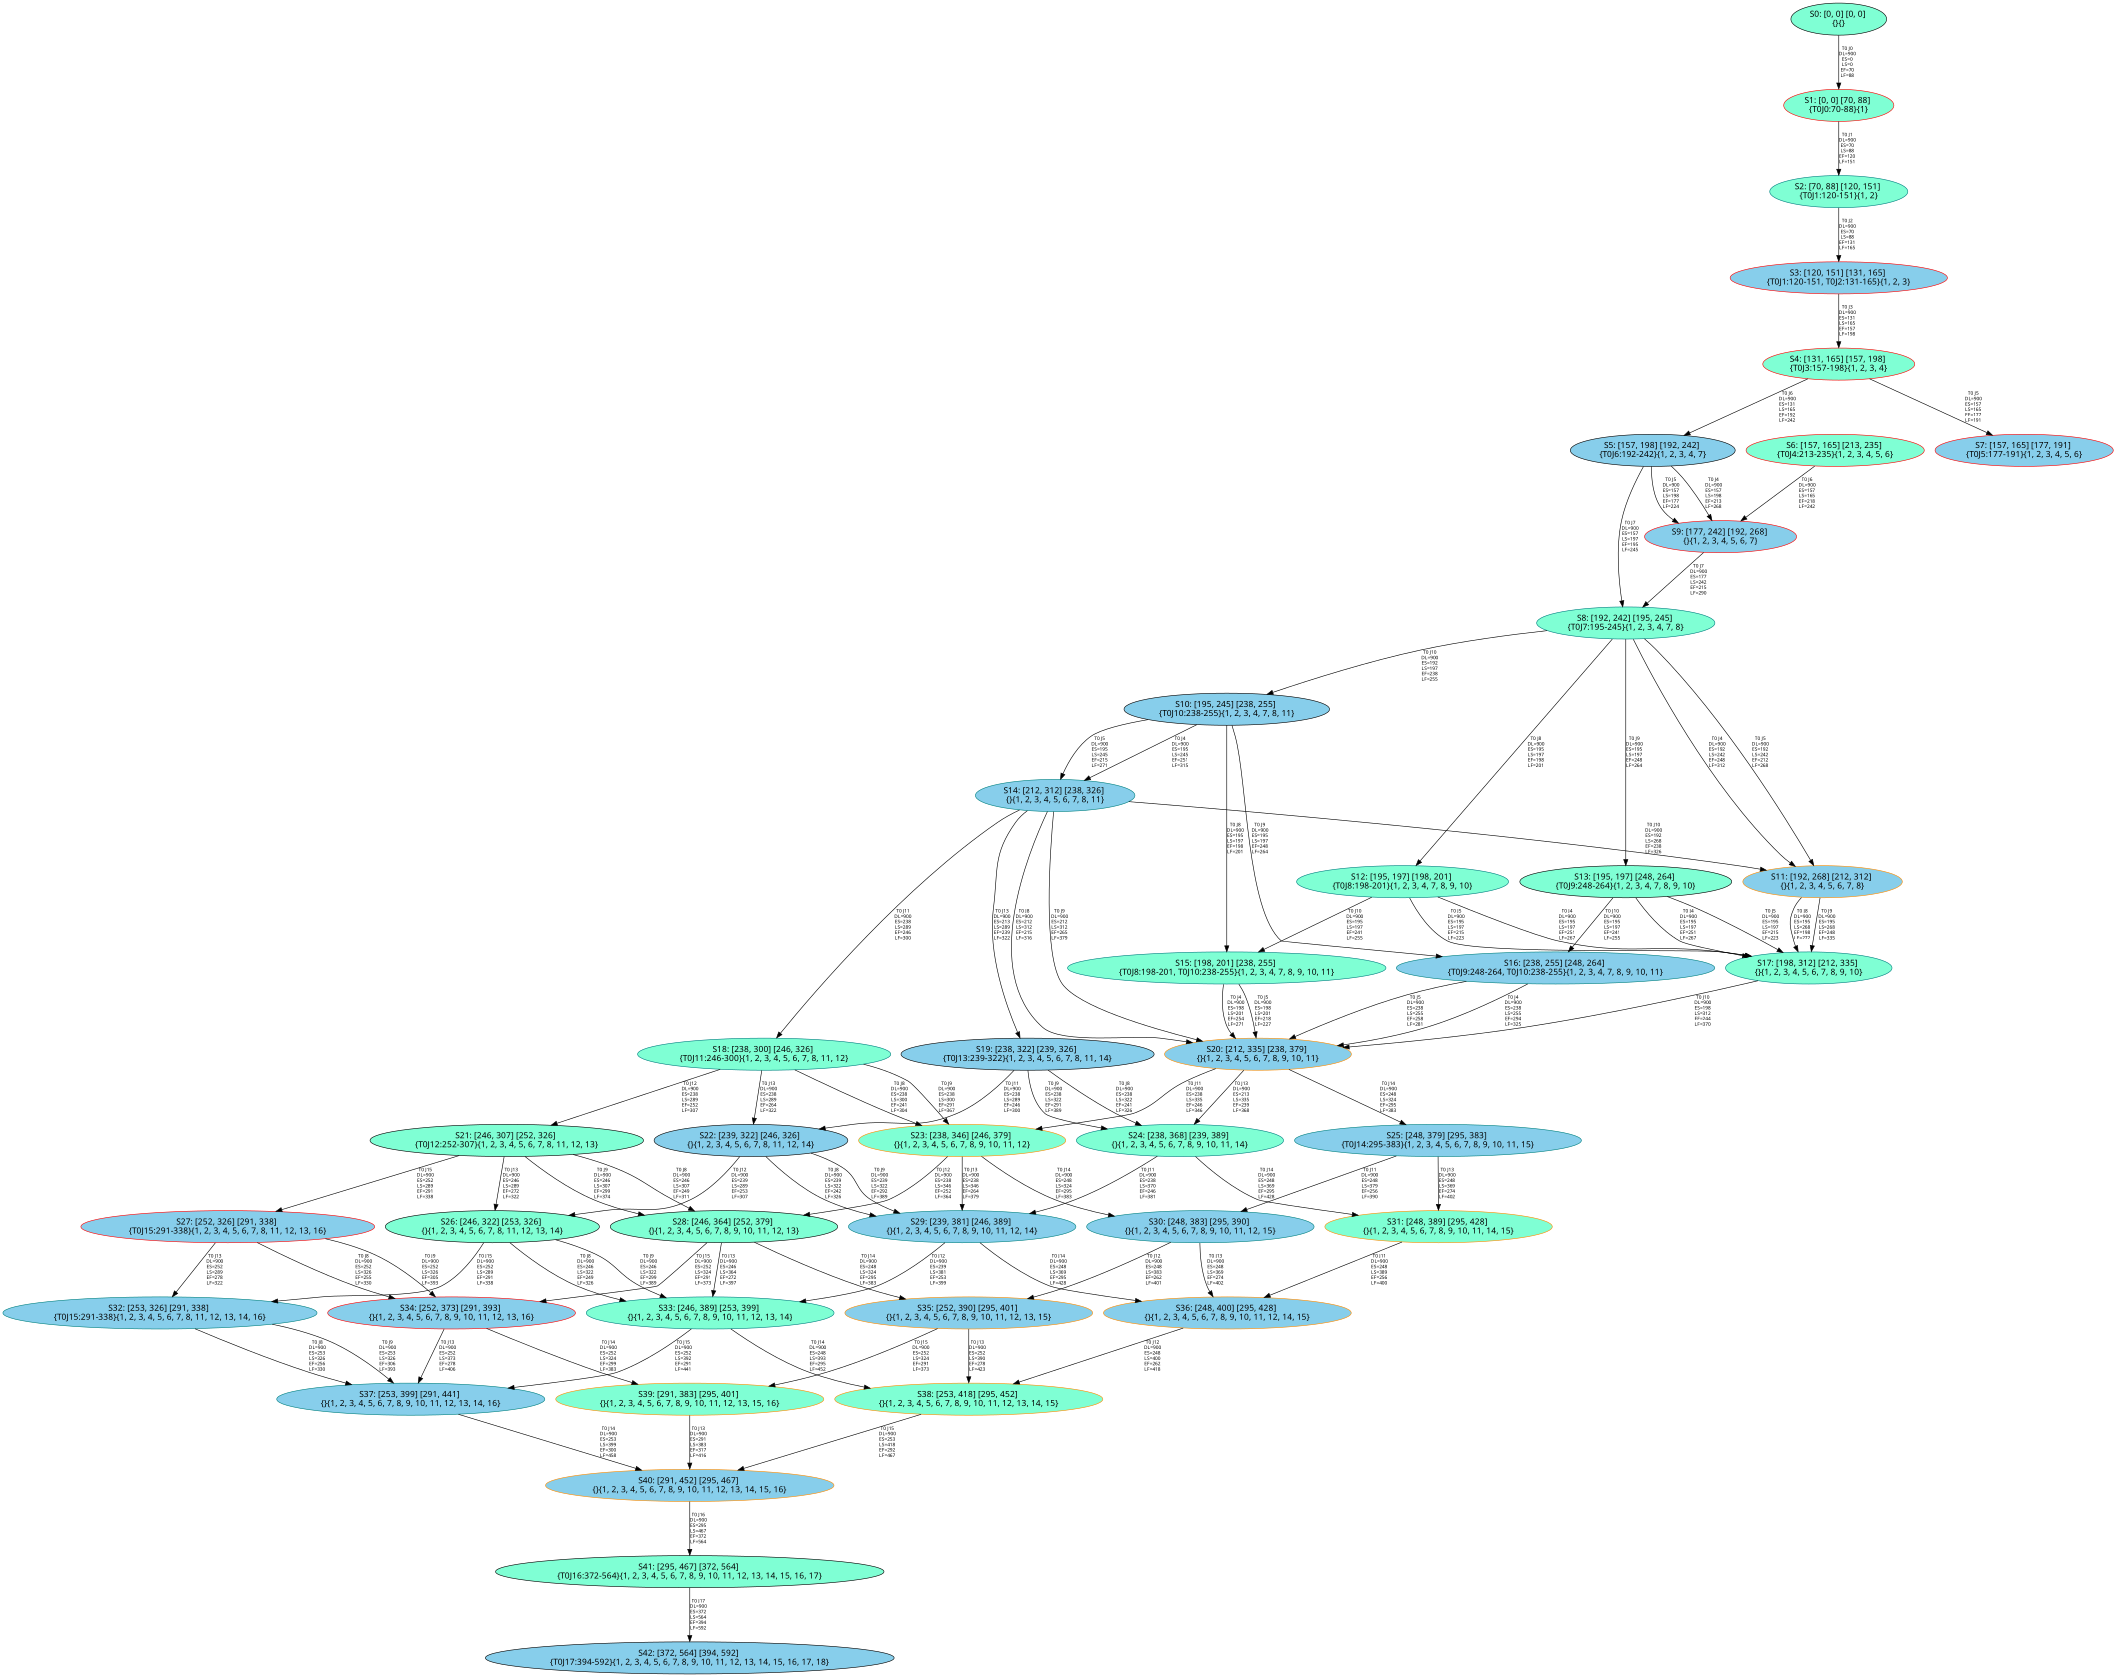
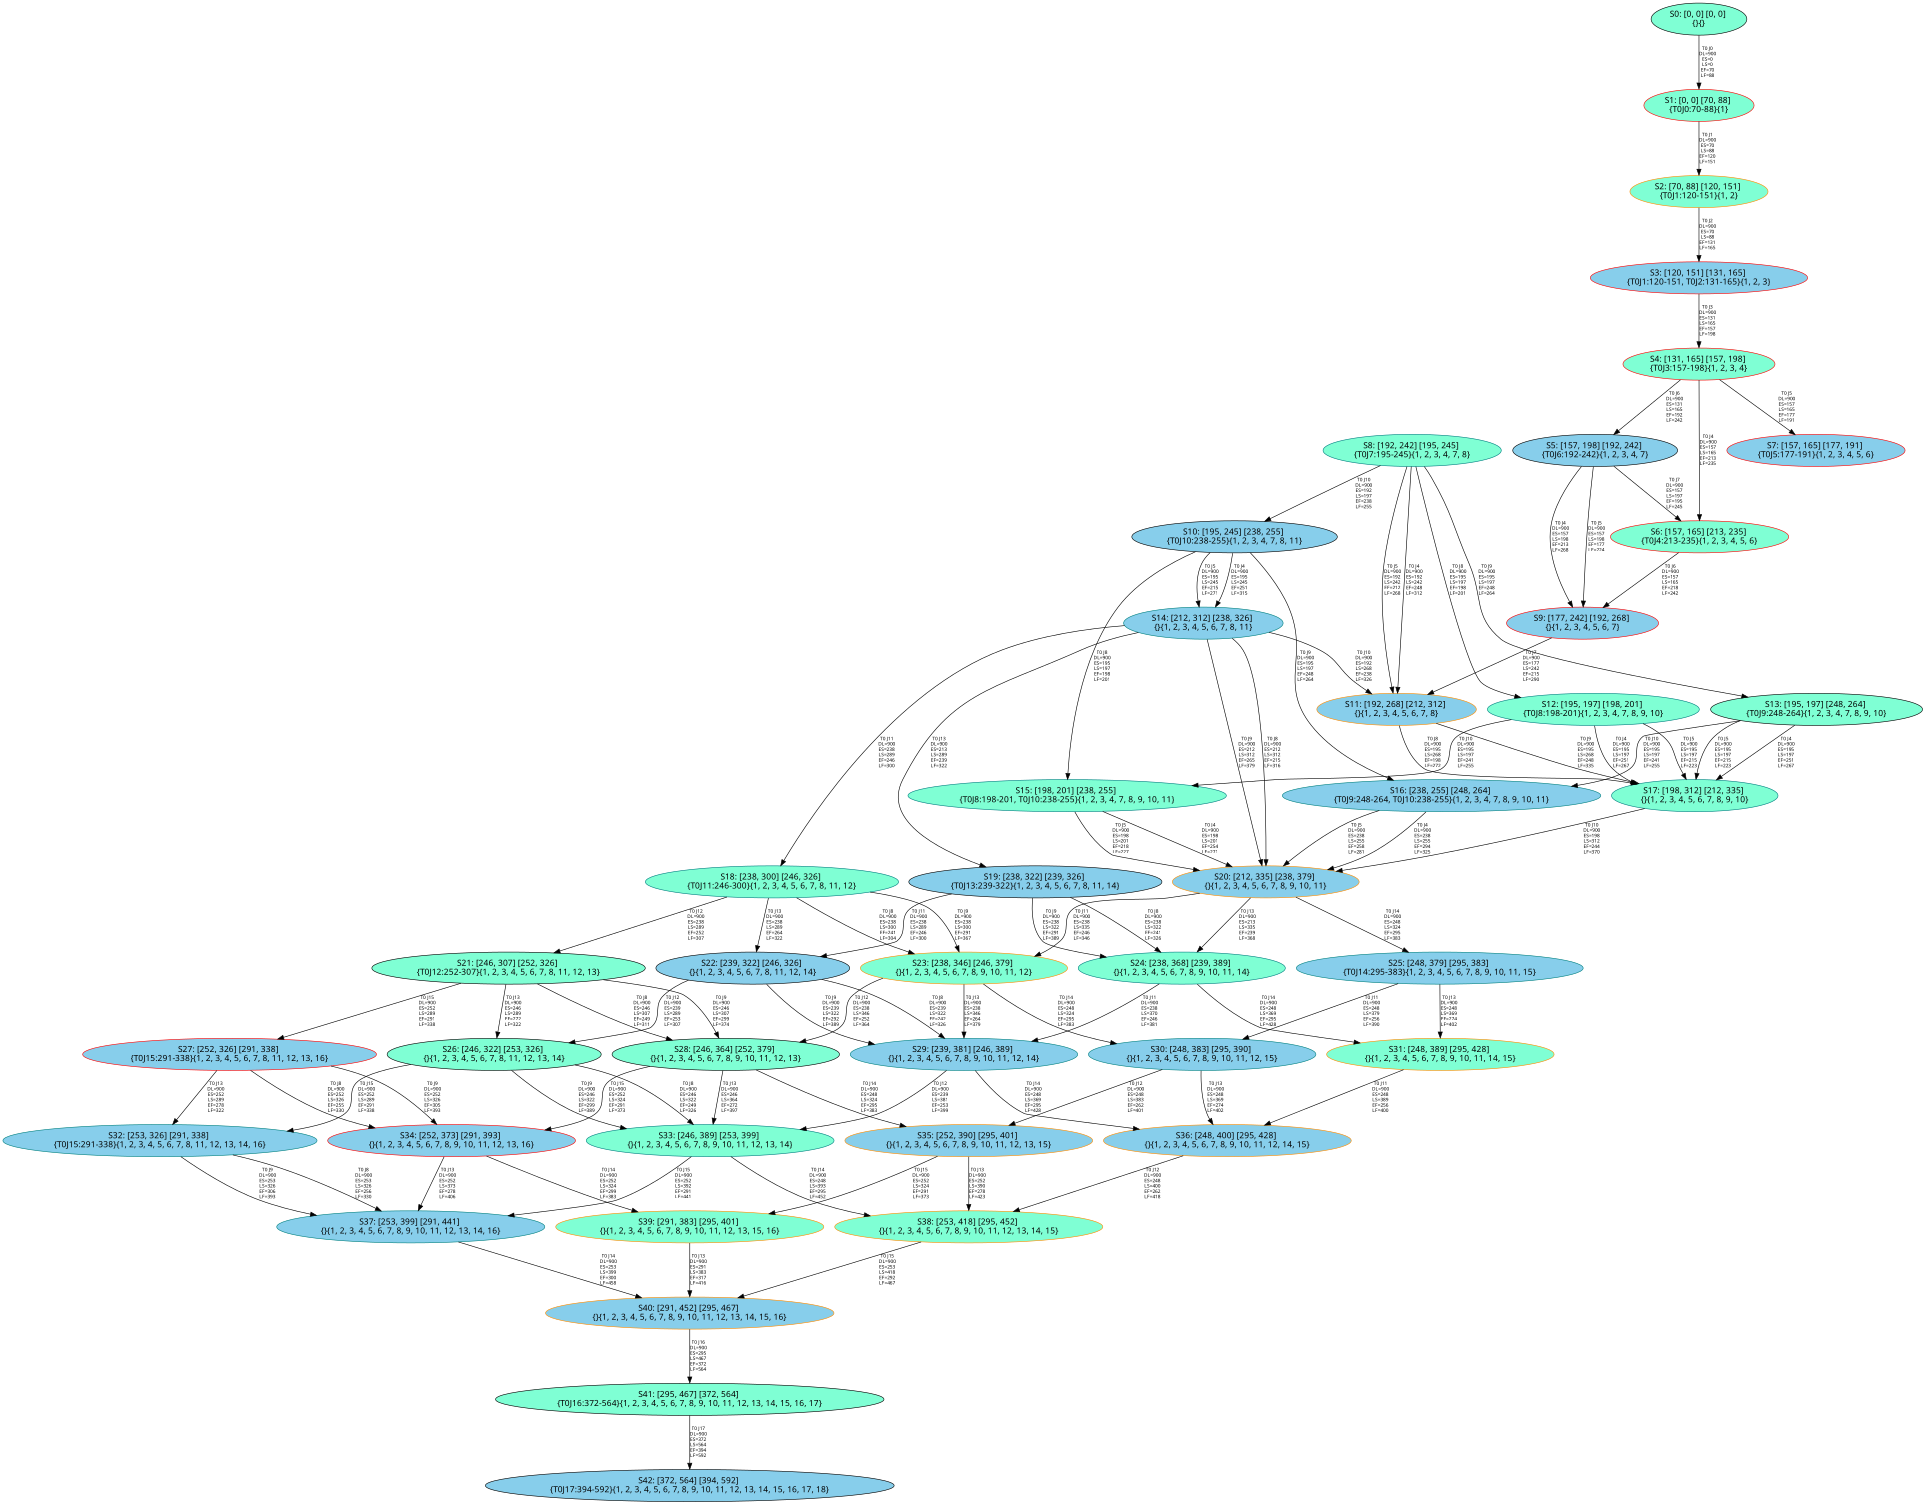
node "S2: [70, 88] [120, 151] {T0J1:120-151}{1, 2}": color teal -> darkorange
edge "S4: [131, 165] [157, 198] {T0J3:157-198}{1, 2, 3, 4}" -> "S6: [157, 165] [213, 235] {T0J4:213-235}{1, 2, 3, 4, 5, 6}": added, label "T0 J4 DL=900 ES=157 LS=165 EF=213 LF=235"
edge "S5: [157, 198] [192, 242] {T0J6:192-242}{1, 2, 3, 4, 7}" -> "S8: [192, 242] [195, 245] {T0J7:195-245}{1, 2, 3, 4, 7, 8}": now "S5: [157, 198] [192, 242] {T0J6:192-242}{1, 2, 3, 4, 7}" -> "S6: [157, 165] [213, 235] {T0J4:213-235}{1, 2, 3, 4, 5, 6}"
edge "S9: [177, 242] [192, 268] {}{1, 2, 3, 4, 5, 6, 7}" -> "S8: [192, 242] [195, 245] {T0J7:195-245}{1, 2, 3, 4, 7, 8}": now "S9: [177, 242] [192, 268] {}{1, 2, 3, 4, 5, 6, 7}" -> "S11: [192, 268] [212, 312] {}{1, 2, 3, 4, 5, 6, 7, 8}"
